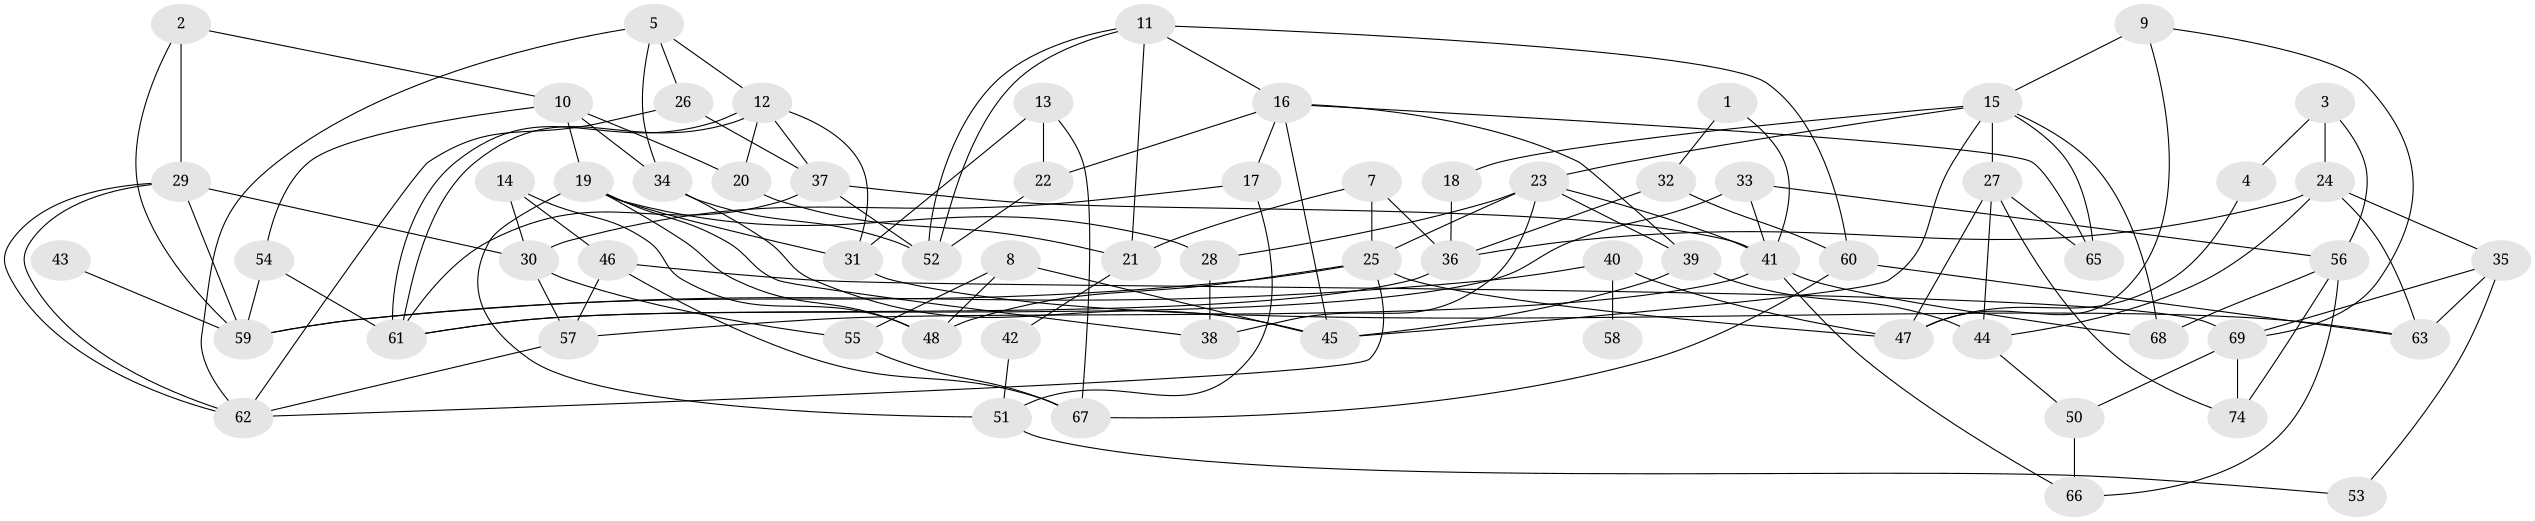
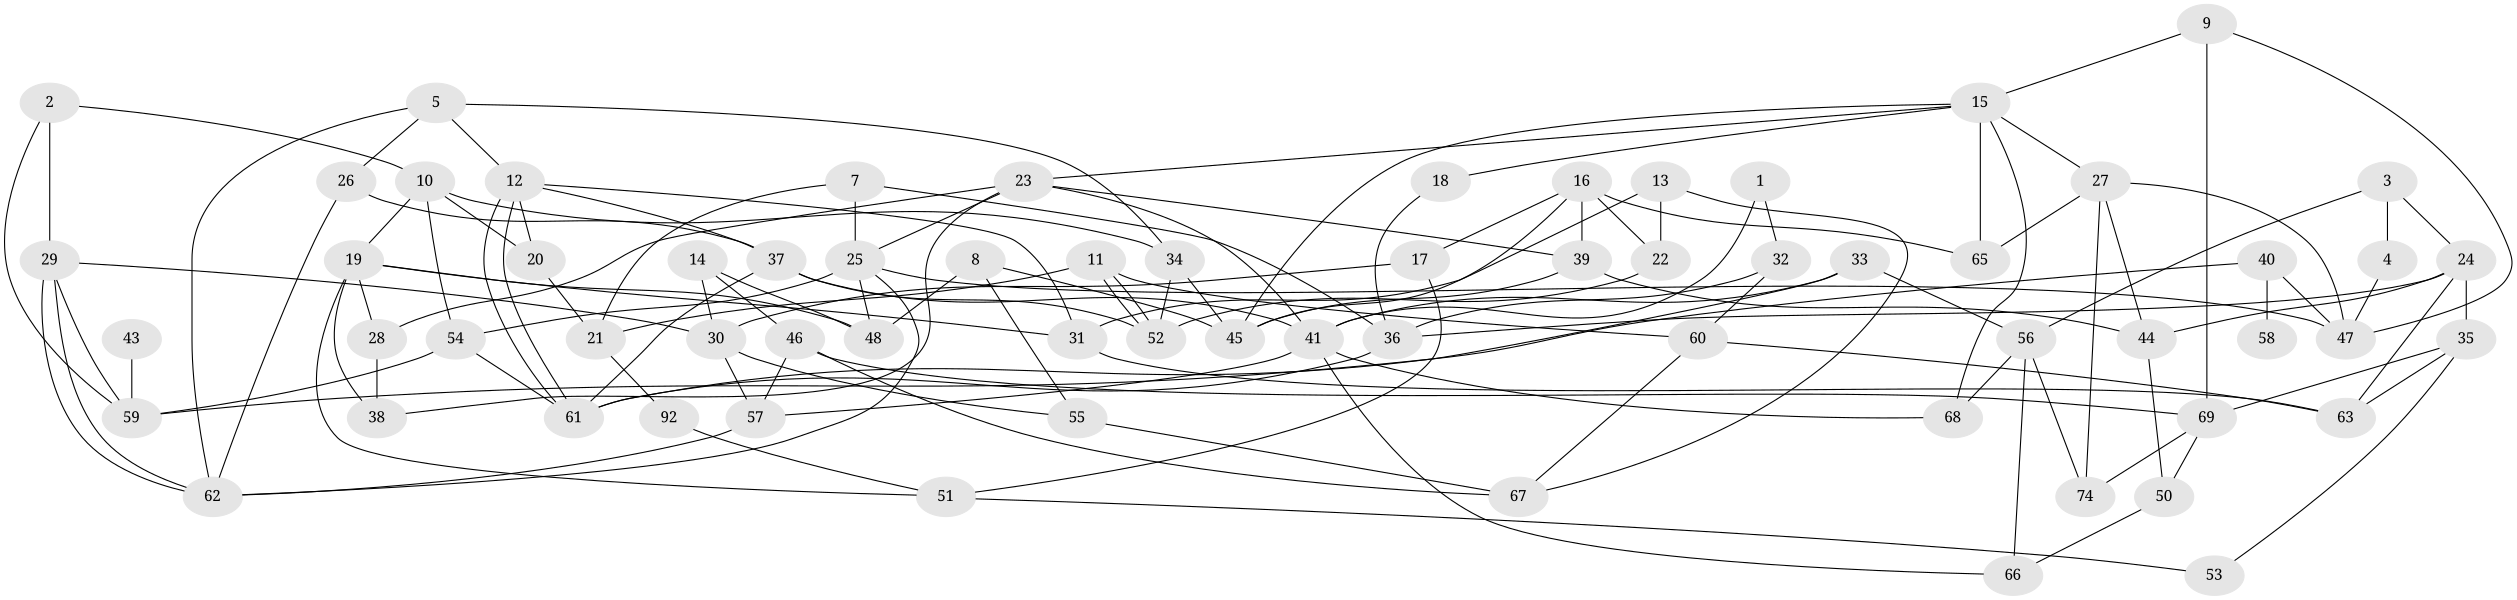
edge "11" -- "16": removed
edge "25" -- "59": now "25" -- "54"
node "42": label "42" -> "92"
